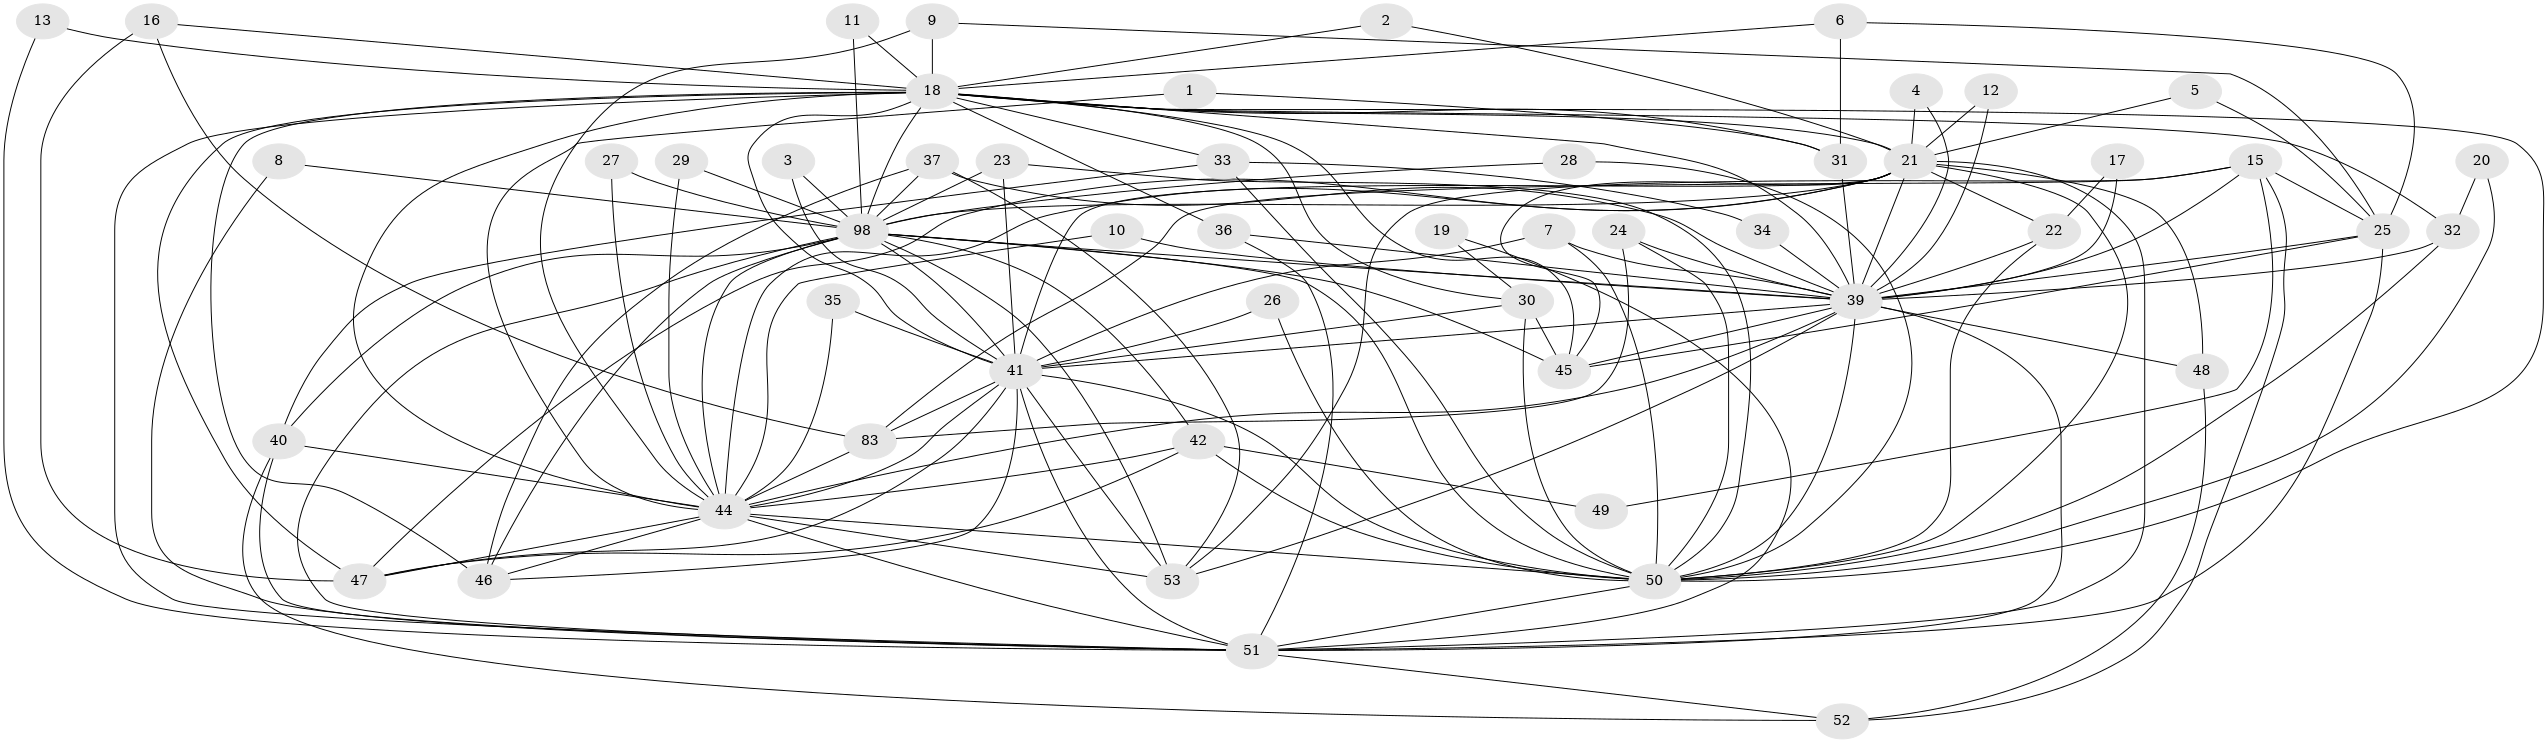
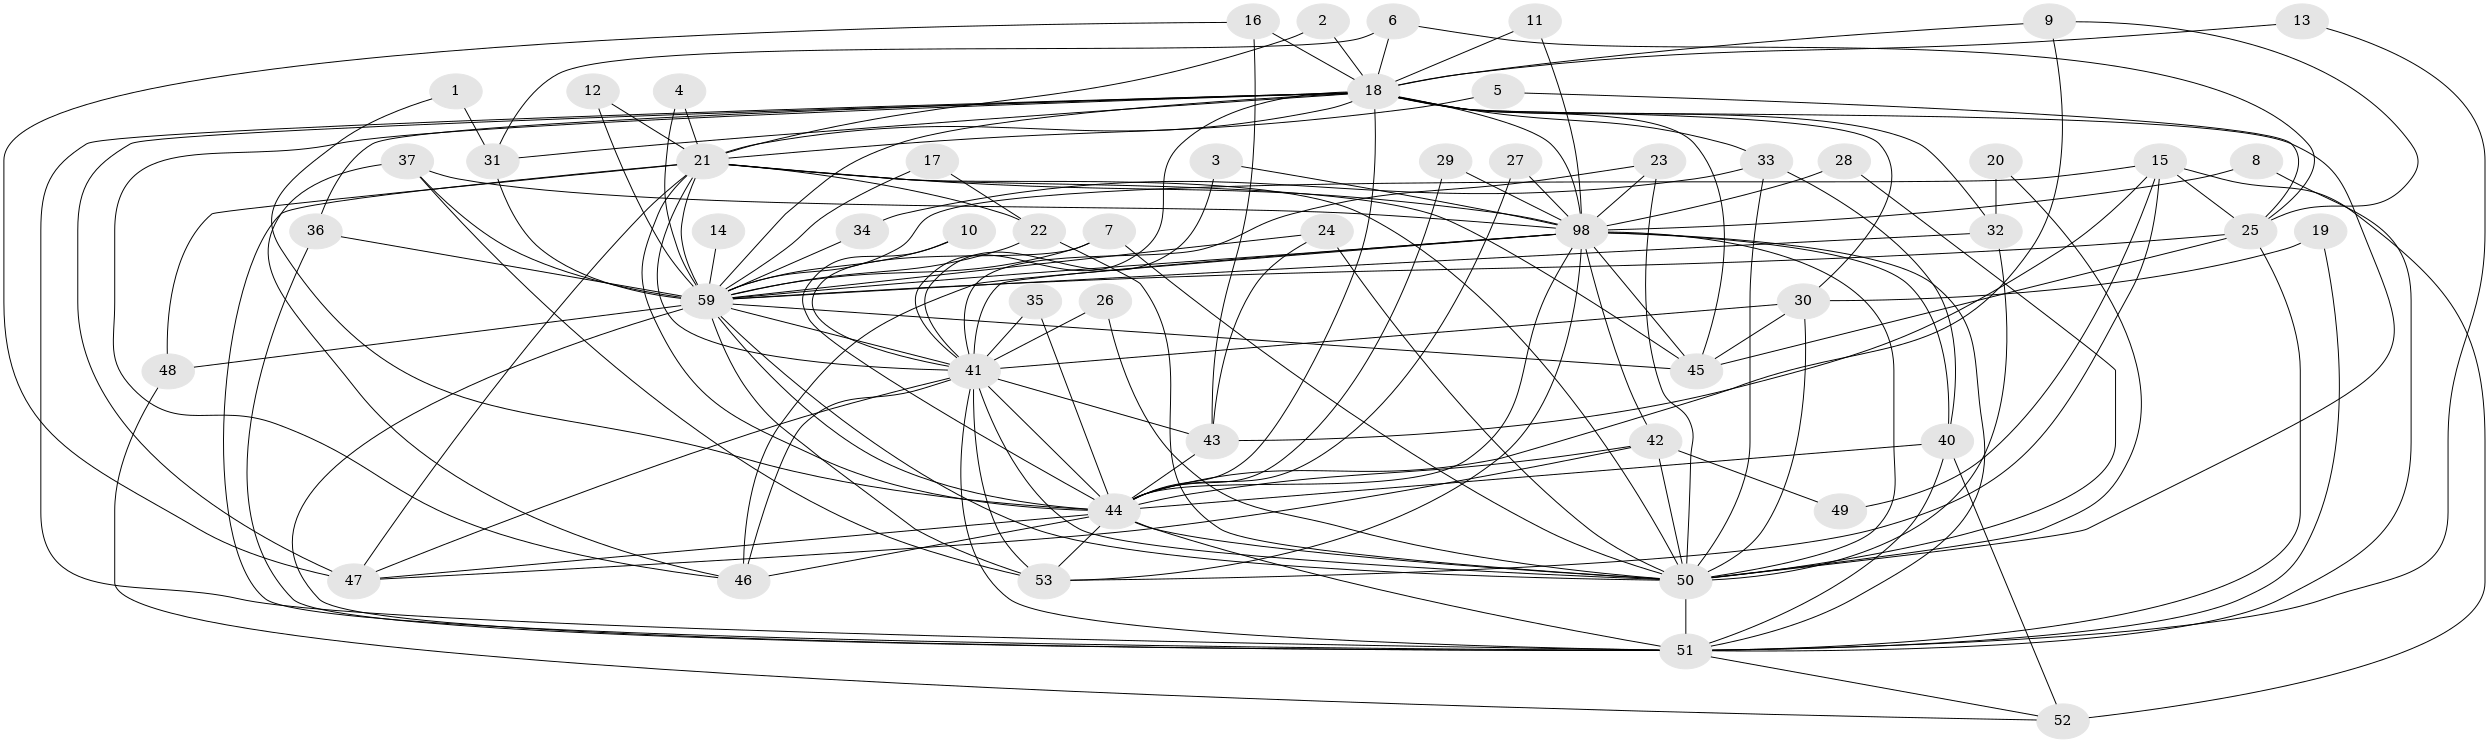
node "14": added
node "39": label "39" -> "59"
node "83": label "83" -> "43"
